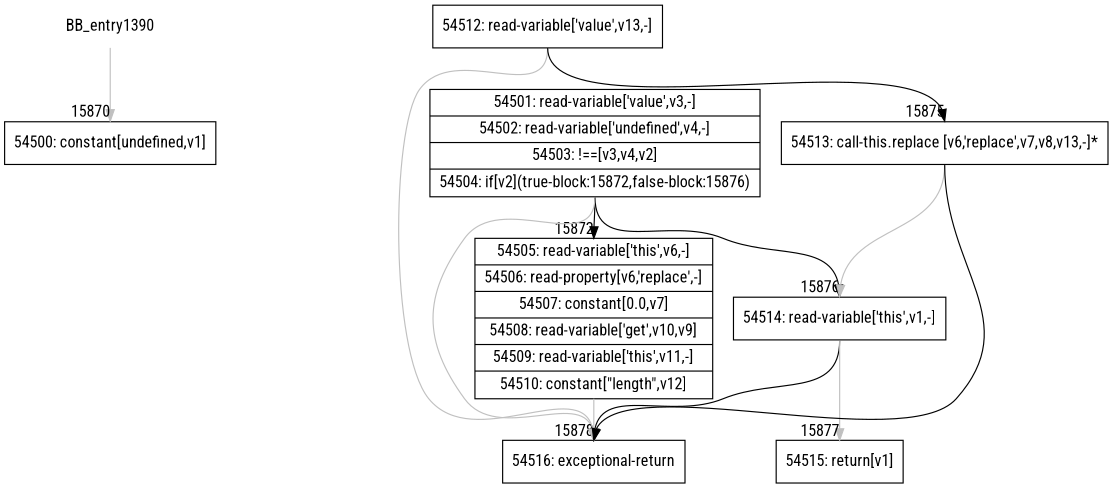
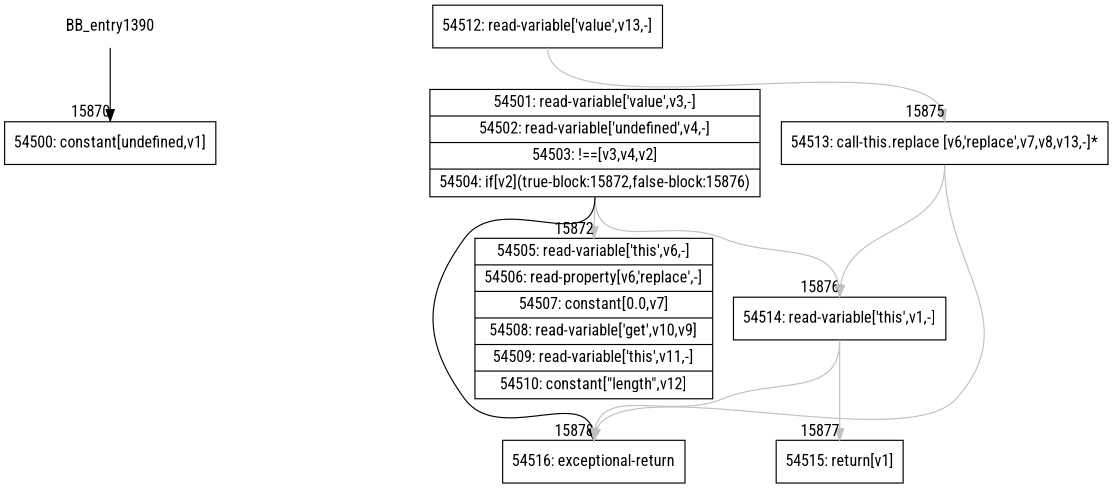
edge "BB_entry1390" -> "54500: constant[undefined,v1]": color gray -> black
edge "54512: read-variable['value',v13,-]" -> "54513: call-this.replace [v6,'replace',v7,v8,v13,-]*": color black -> gray
edge "54501: read-variable['value',v3,-]" -> "54505: read-variable['this',v6,-]": color black -> gray
edge "54501: read-variable['value',v3,-]" -> "54514: read-variable['this',v1,-]": color black -> gray
edge "54512: read-variable['value',v13,-]" -> "54516: exceptional-return": removed
edge "54501: read-variable['value',v3,-]" -> "54516: exceptional-return": color gray -> black
edge "54514: read-variable['this',v1,-]" -> "54516: exceptional-return": color black -> gray
edge "54505: read-variable['this',v6,-]" -> "54516: exceptional-return": removed
edge "54513: call-this.replace [v6,'replace',v7,v8,v13,-]*" -> "54516: exceptional-return": color black -> gray
